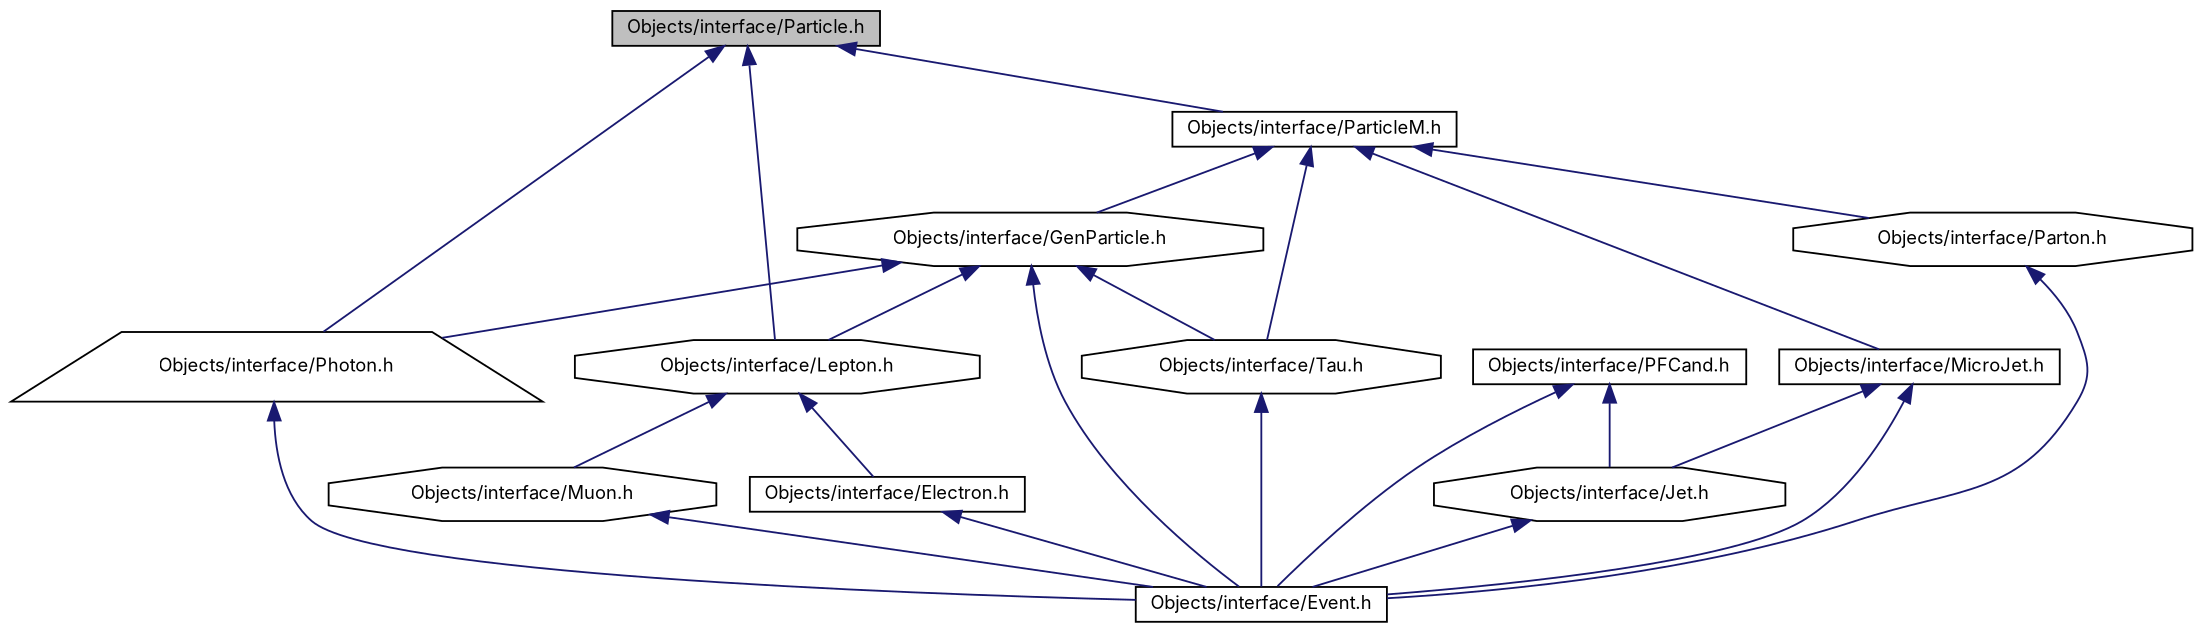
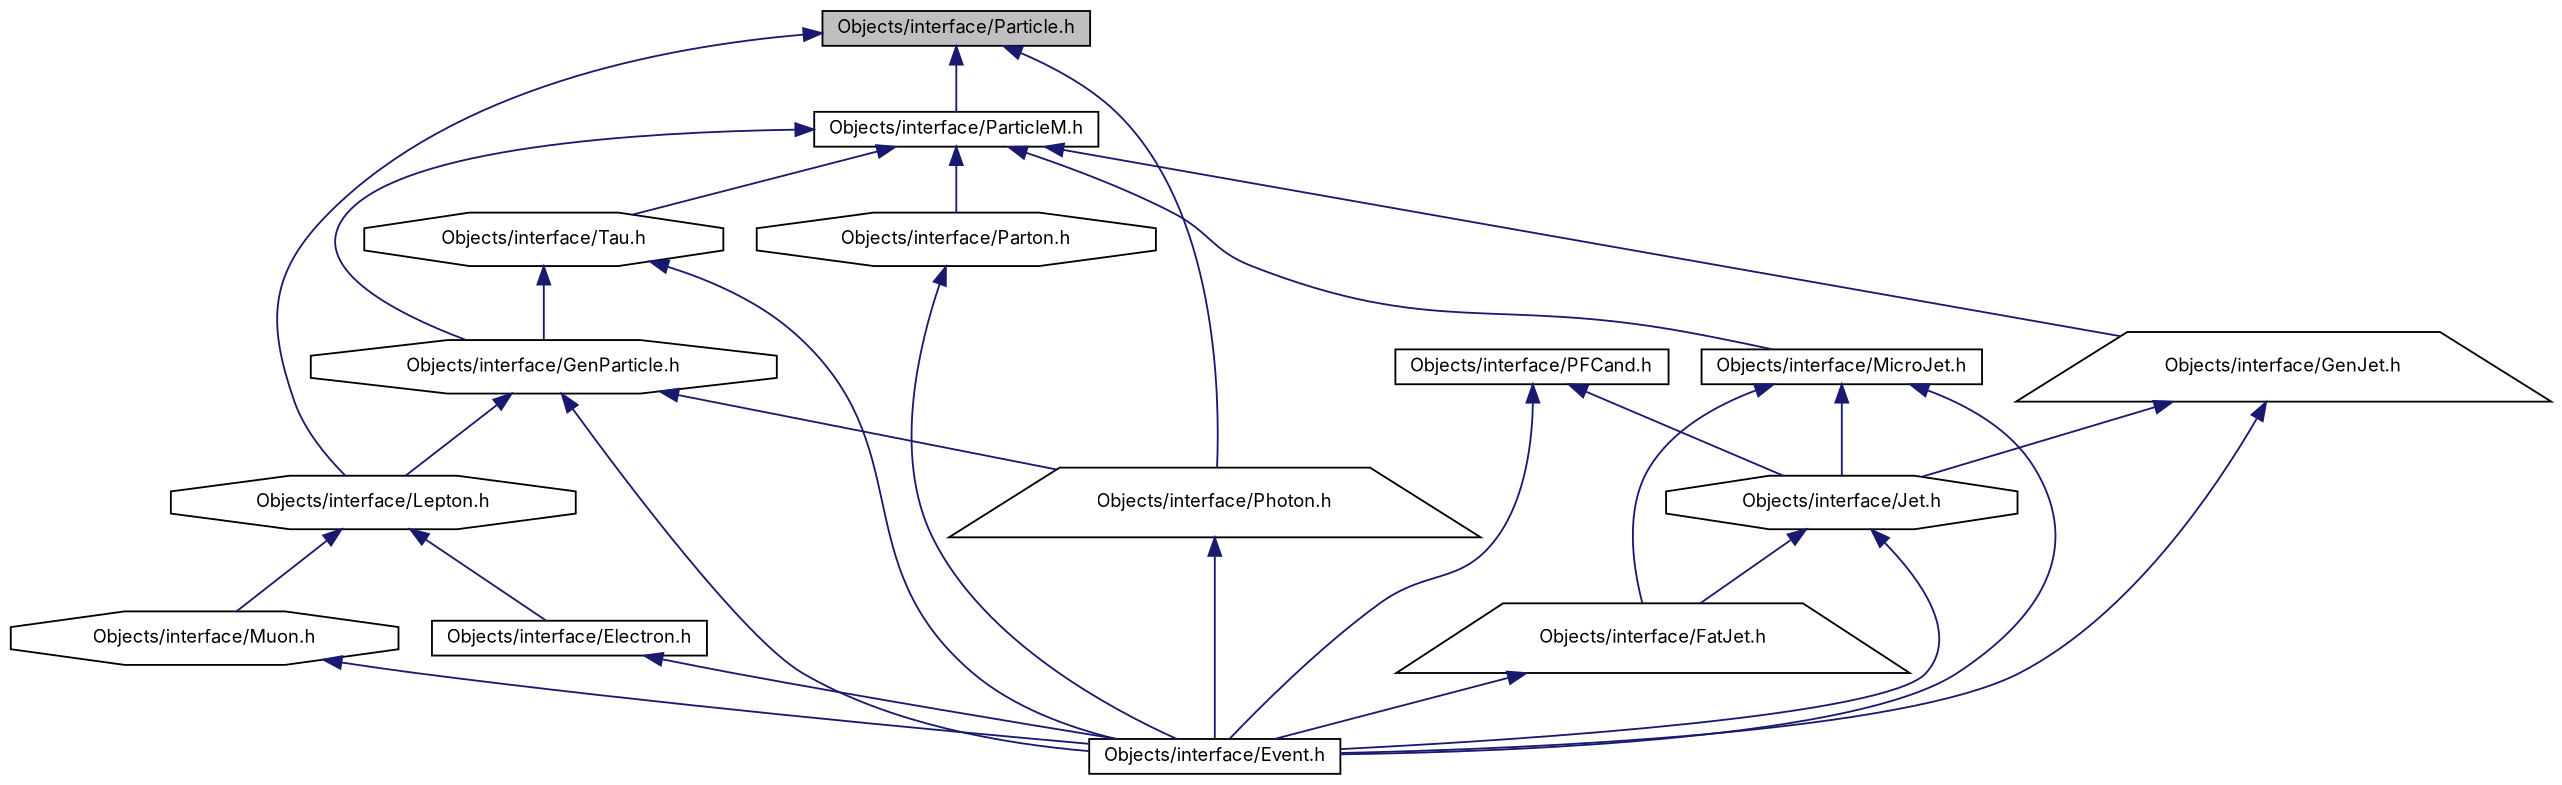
edge "Objects/interface/Tau.h" -> "Objects/interface/GenParticle.h": reversed
node "Objects/interface/GenJet.h": added
node "Objects/interface/FatJet.h": added
